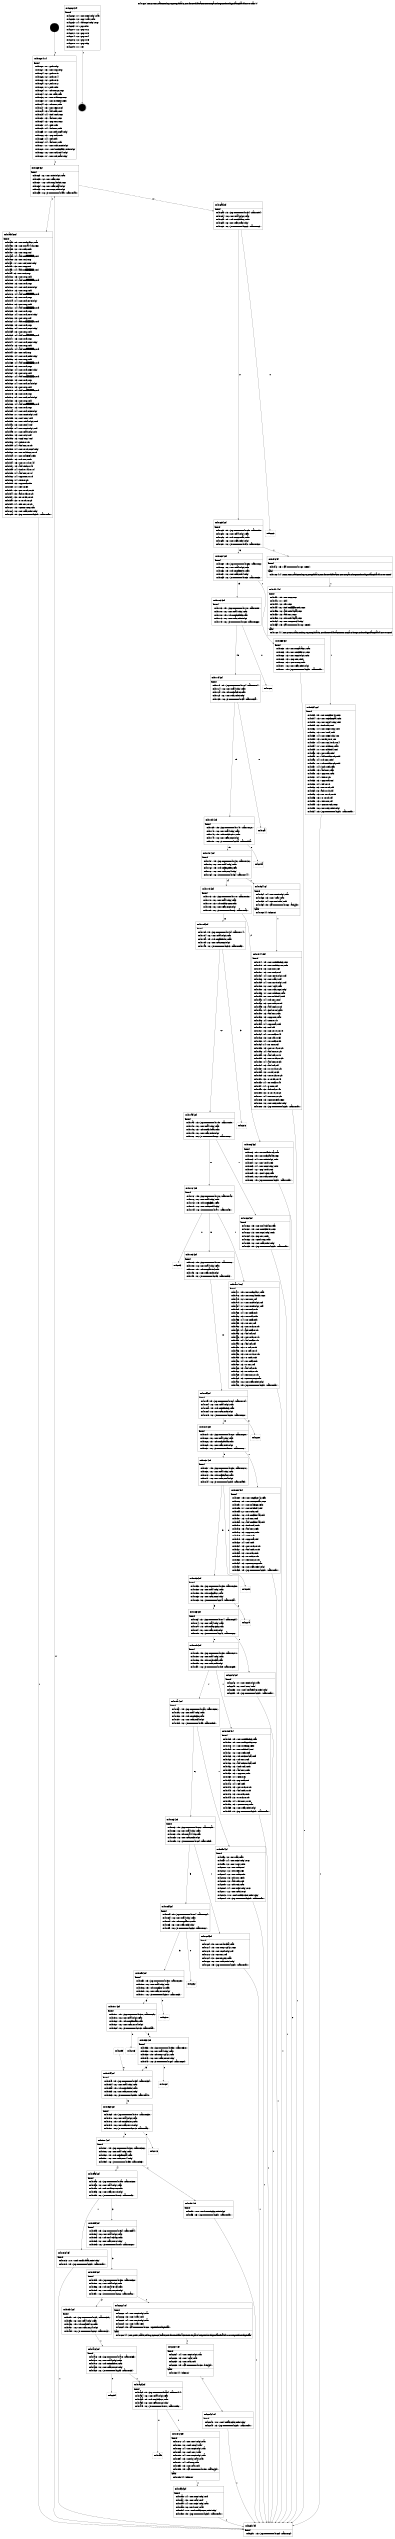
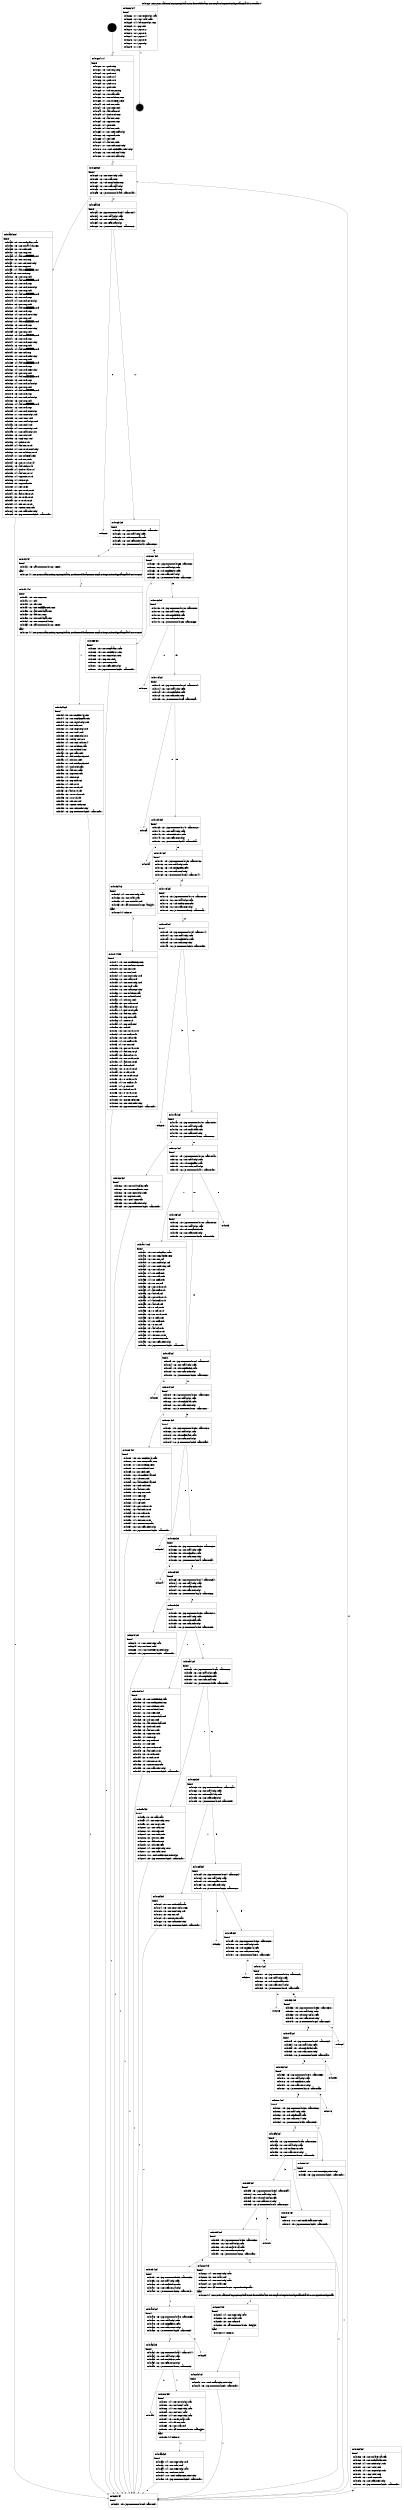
edge "0x401773 [28]" -> "0x401ec3 [36]": removed, label "2"
edge "0x402099" -> "0x40194f [28]": reversed
node "0x401e40": added
